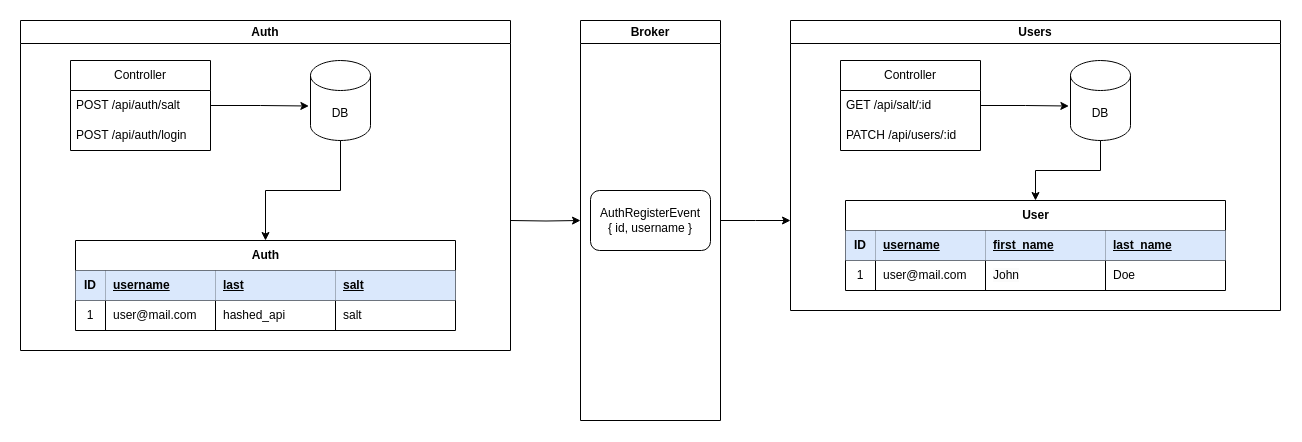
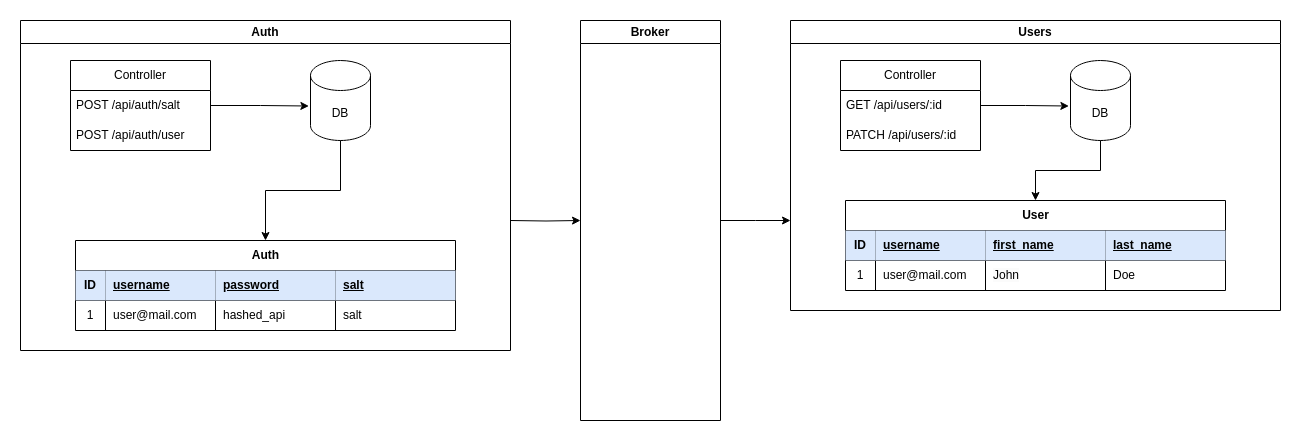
node "GET /api/salt/:id": label "GET /api/salt/:id" -> "GET /api/users/:id"
node "POST /api/auth/login": label "POST /api/auth/login" -> "POST /api/auth/user"
node "AuthRegisterEvent { id, username }": removed
node "last": label "last" -> "password"
